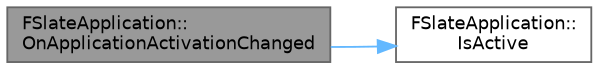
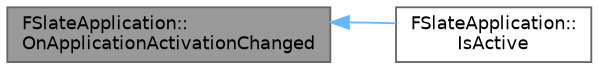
edge "FSlateApplication:: OnApplicationActivationChanged" -> "FSlateApplication:: IsActive": reversed
